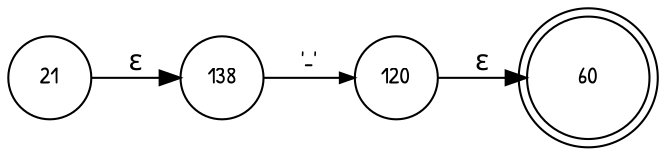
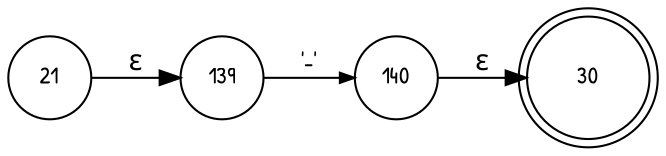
node "138": label "138" -> "139"
node "120": label "120" -> "140"
node "60": label "60" -> "30"
